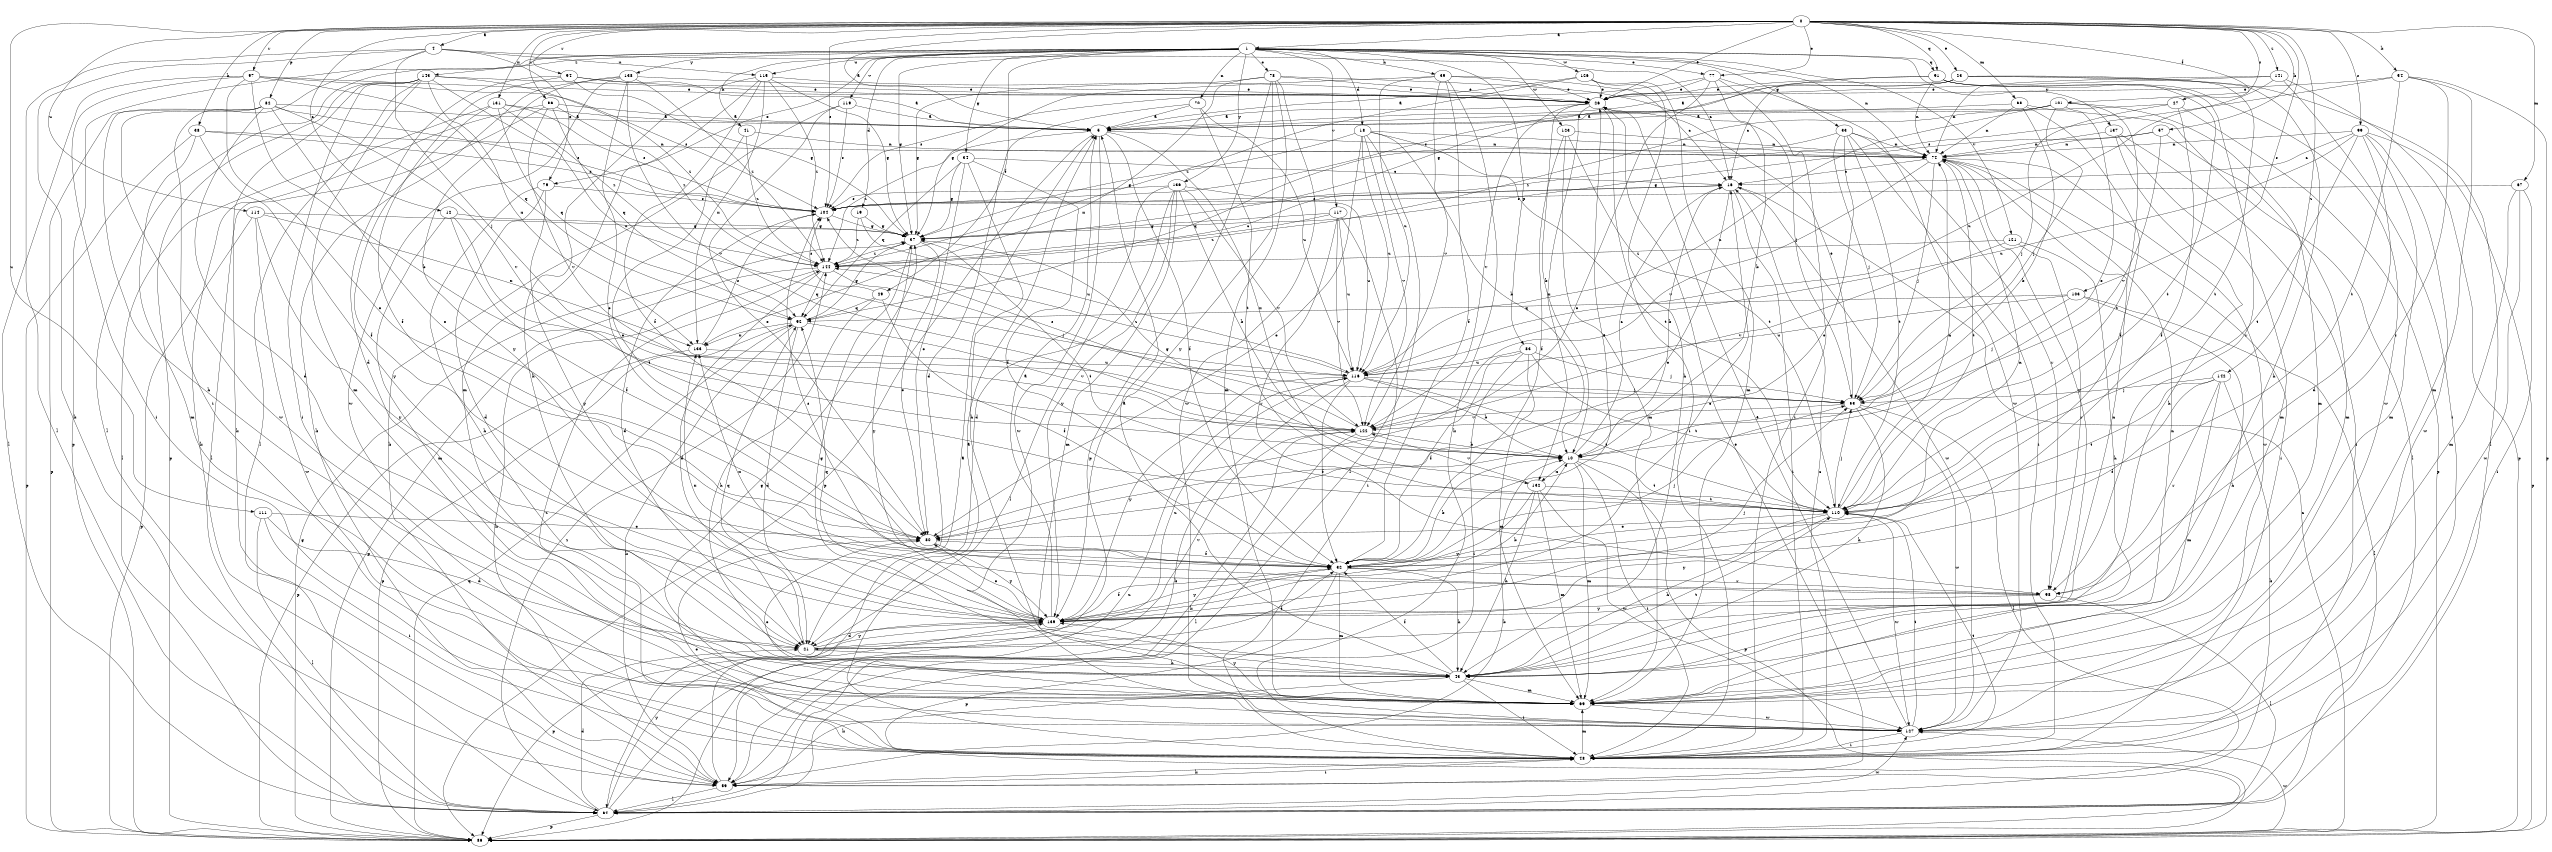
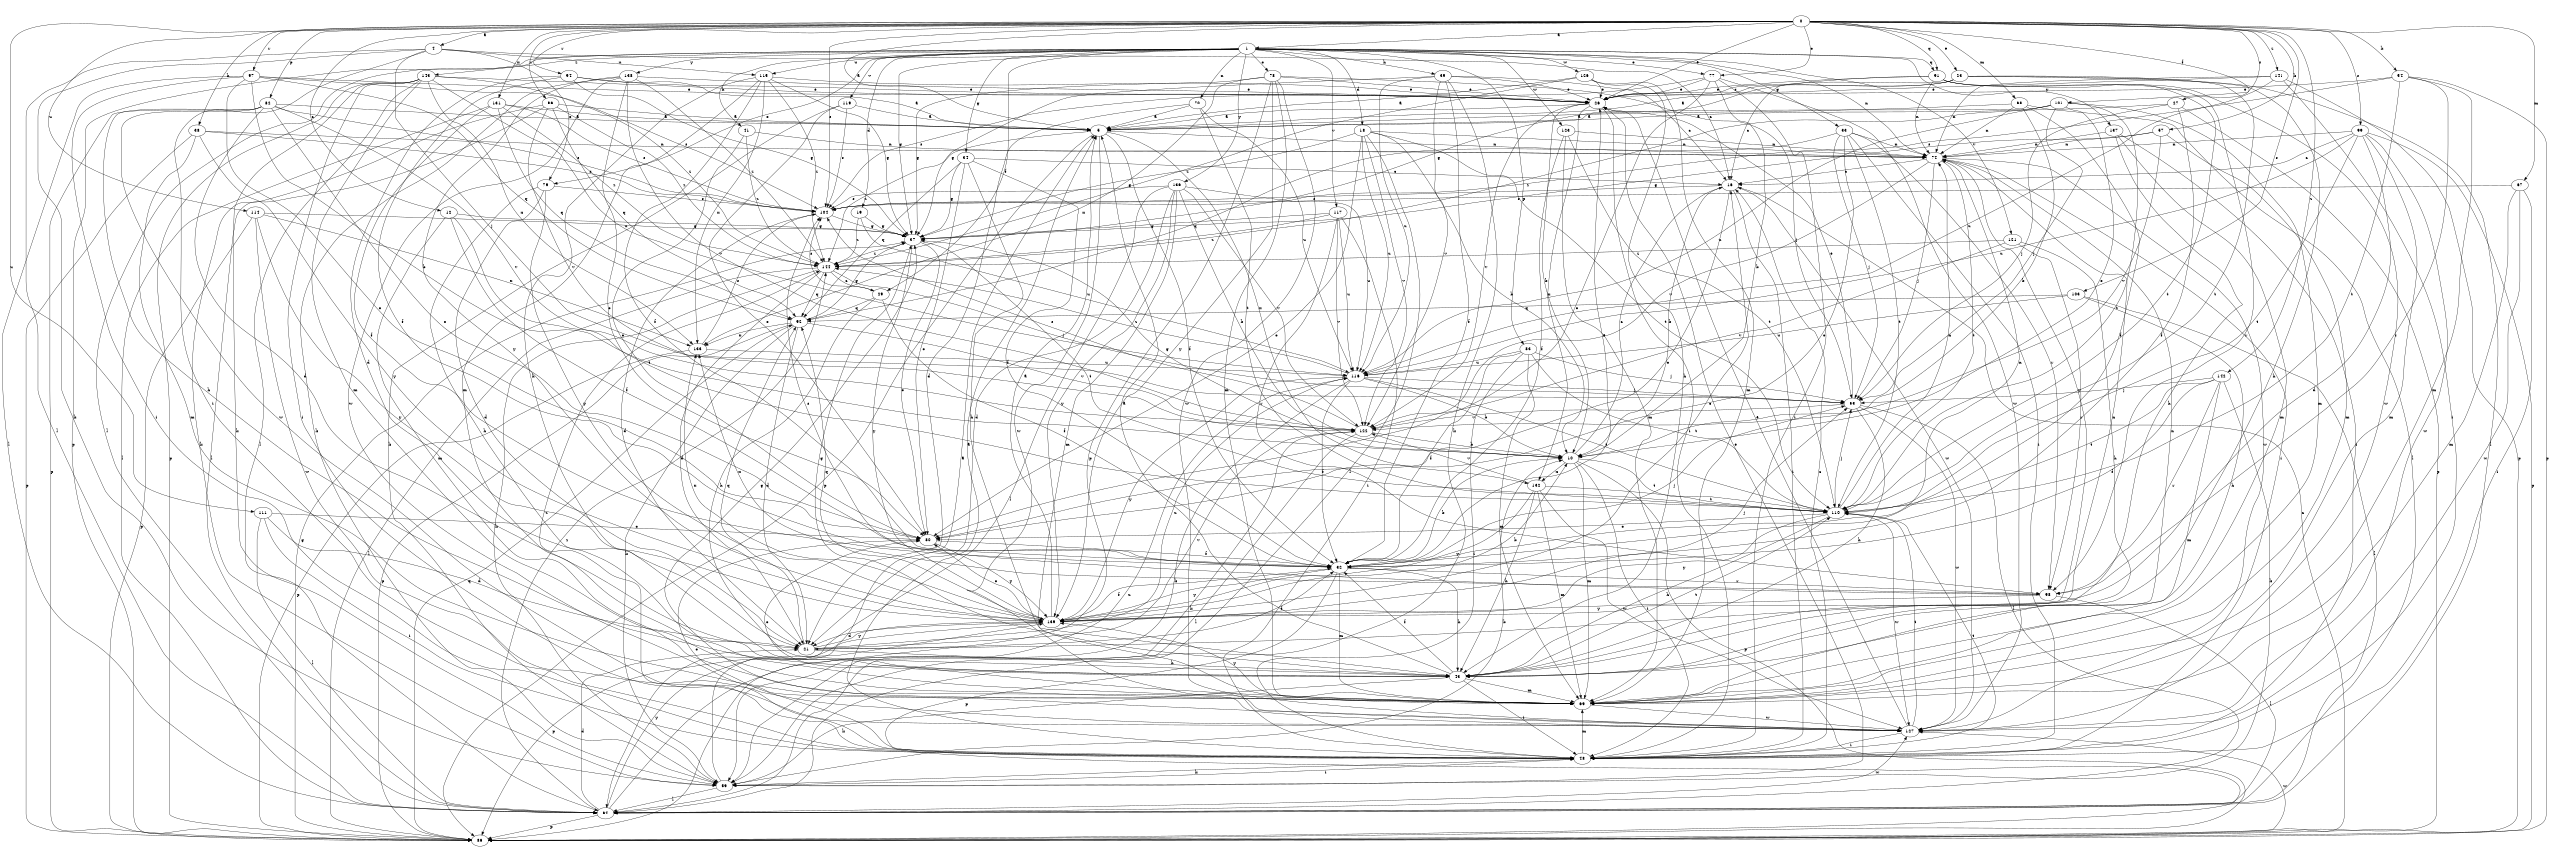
edge "23" -> "104": now "23" -> "26"
edge "144" -> "16": now "144" -> "29"
edge "103" -> "53": removed, label "j"
edge "144" -> "86": label "p" -> "l"
